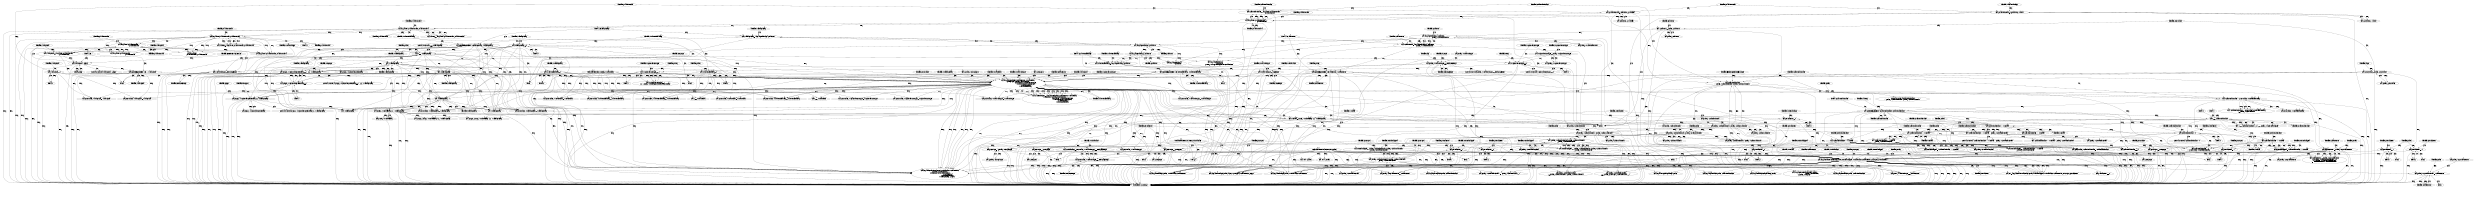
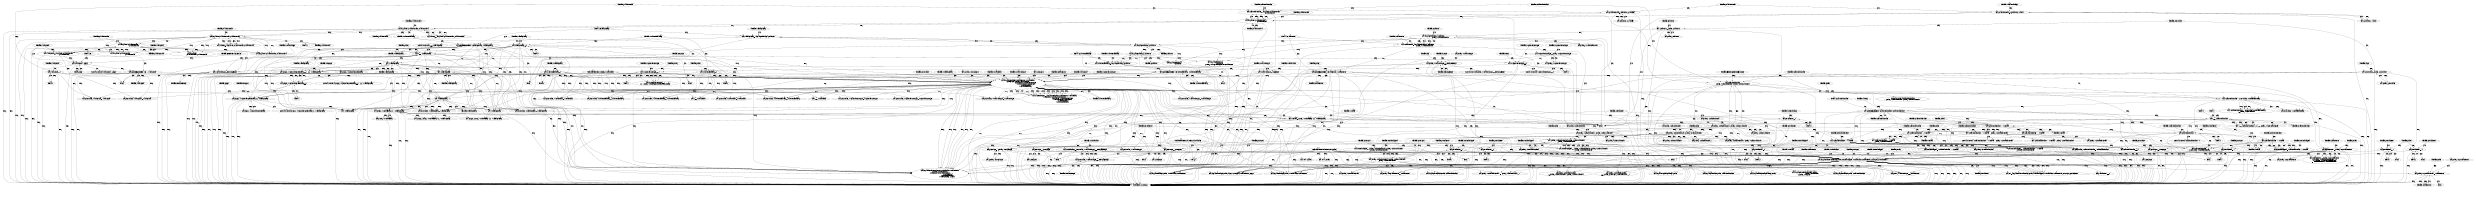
node "(Identifier,SLICE_NAL)": removed
node "(Call,ps_dec->u2_frm_ht_in_mbs - 1)": added
